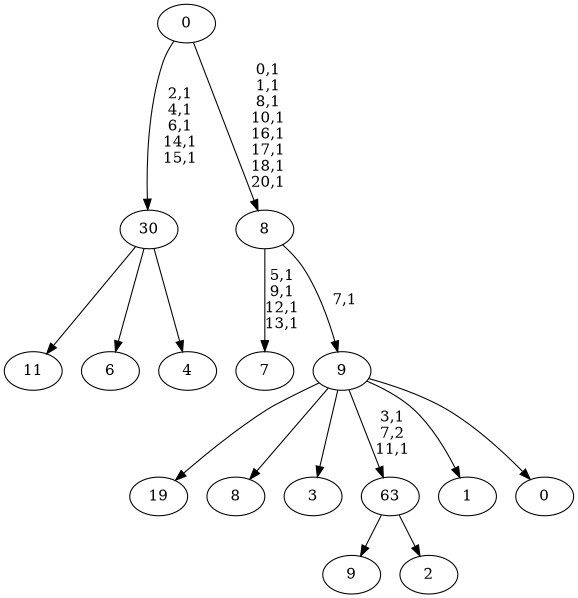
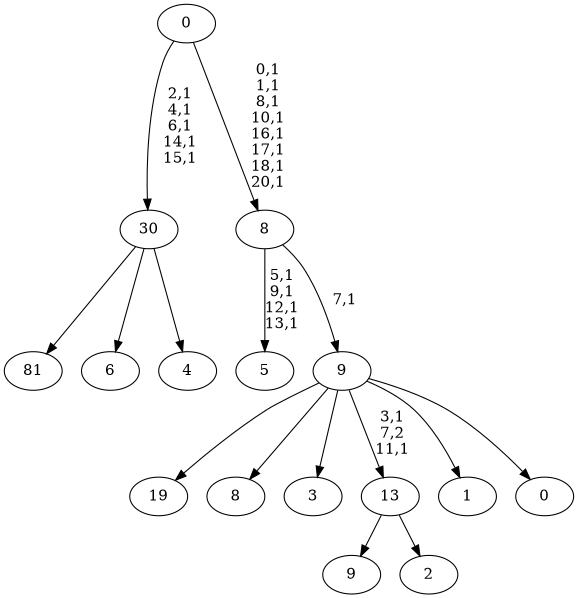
node "11": label "11" -> "81"
node "7": label "7" -> "5"
node "63": label "63" -> "13"
